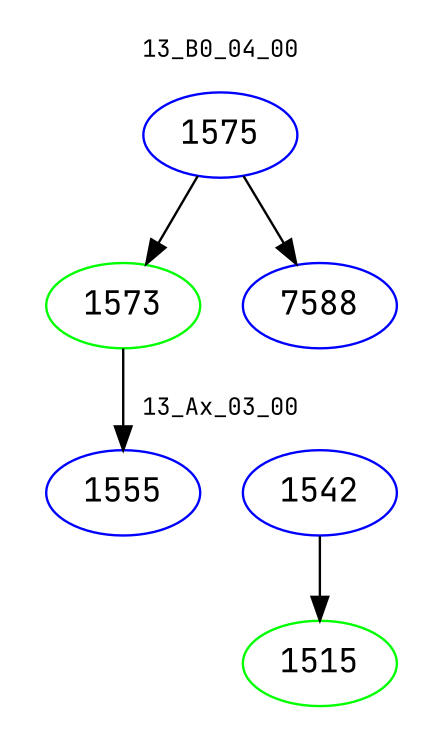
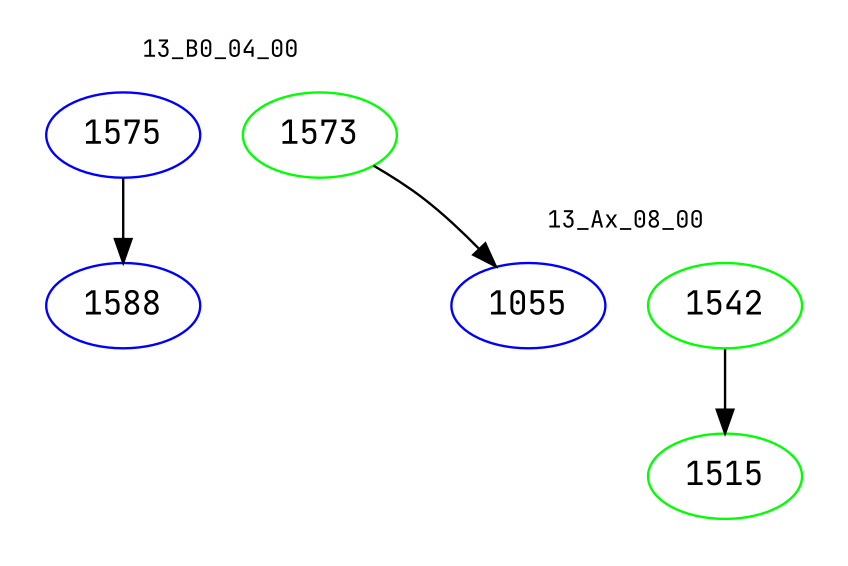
edge "1575" -> "1573": removed
node "7588": label "7588" -> "1588"
cluster "13_Ax_03_00": label "13_Ax_03_00" -> "13_Ax_08_00"
node "1555": label "1555" -> "1055"
node "1542": color blue -> green
